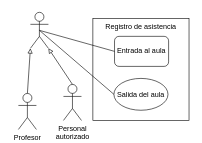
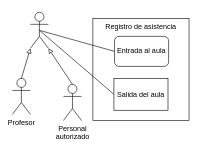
node "Salida del aula": shape ellipse -> rectangle
node "Profesor": moved (27, 111) -> (21, 96)
